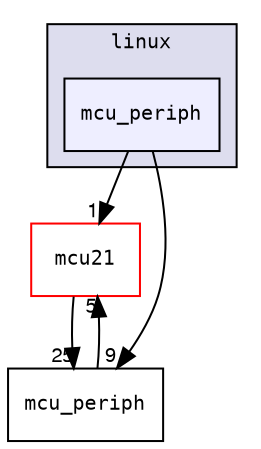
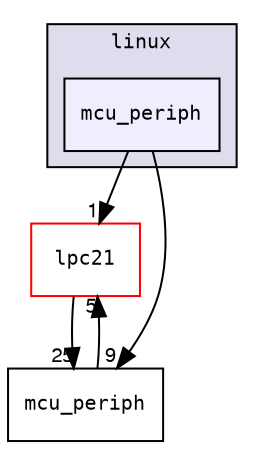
node "mcu21": label "mcu21" -> "lpc21"
